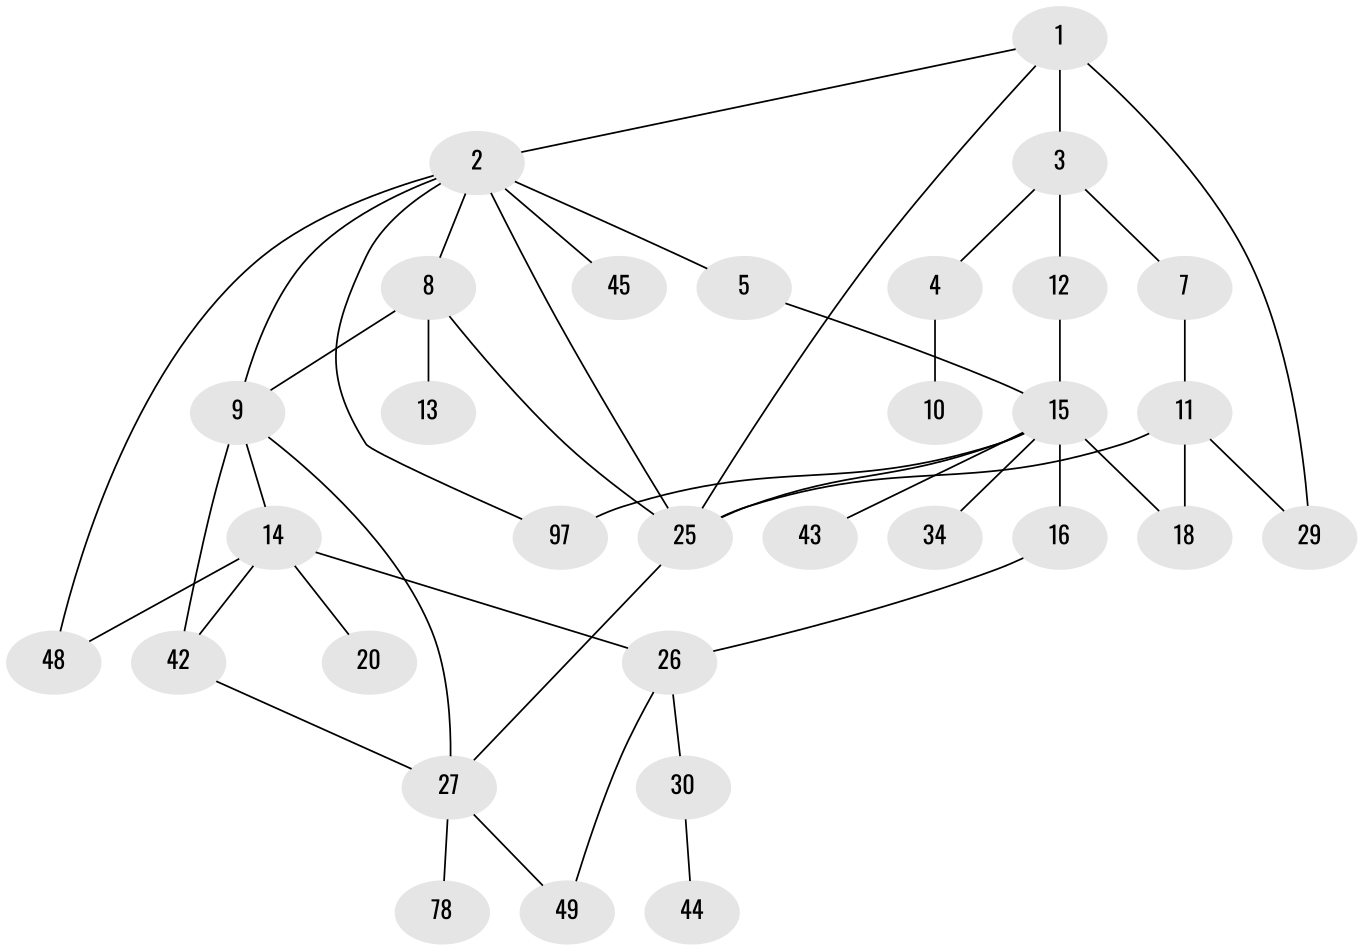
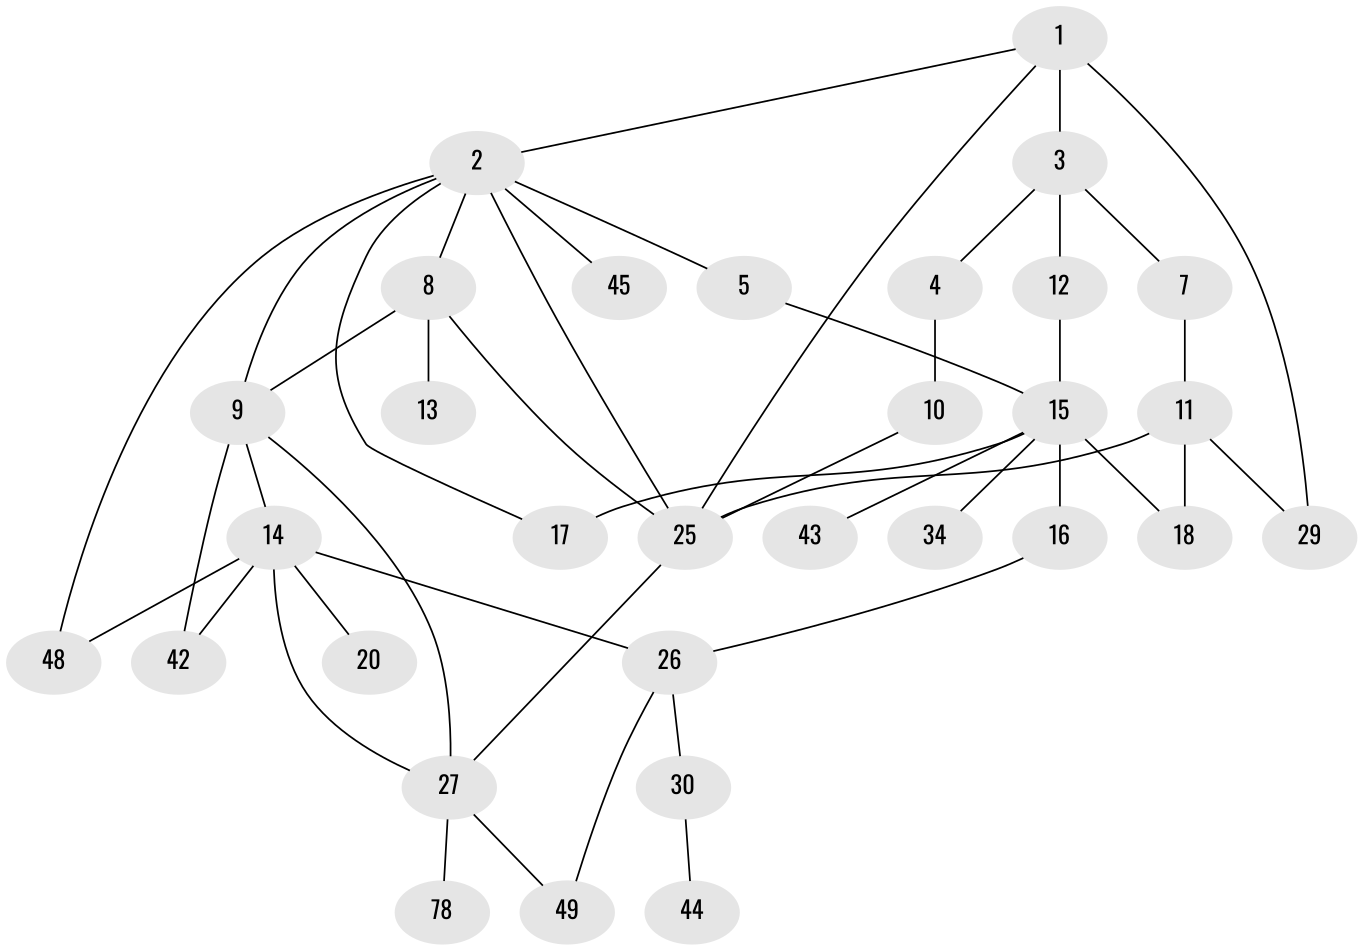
edge "15" -- "25": now "10" -- "25"
node "97": label "97" -> "17"
edge "42" -- "27": now "14" -- "27"
